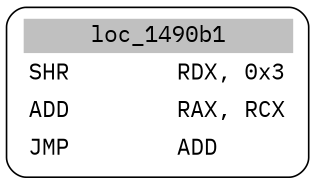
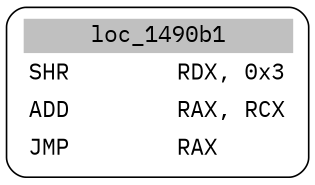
node "loc_1490b1": text "JMP        ADD" -> "JMP        RAX"
